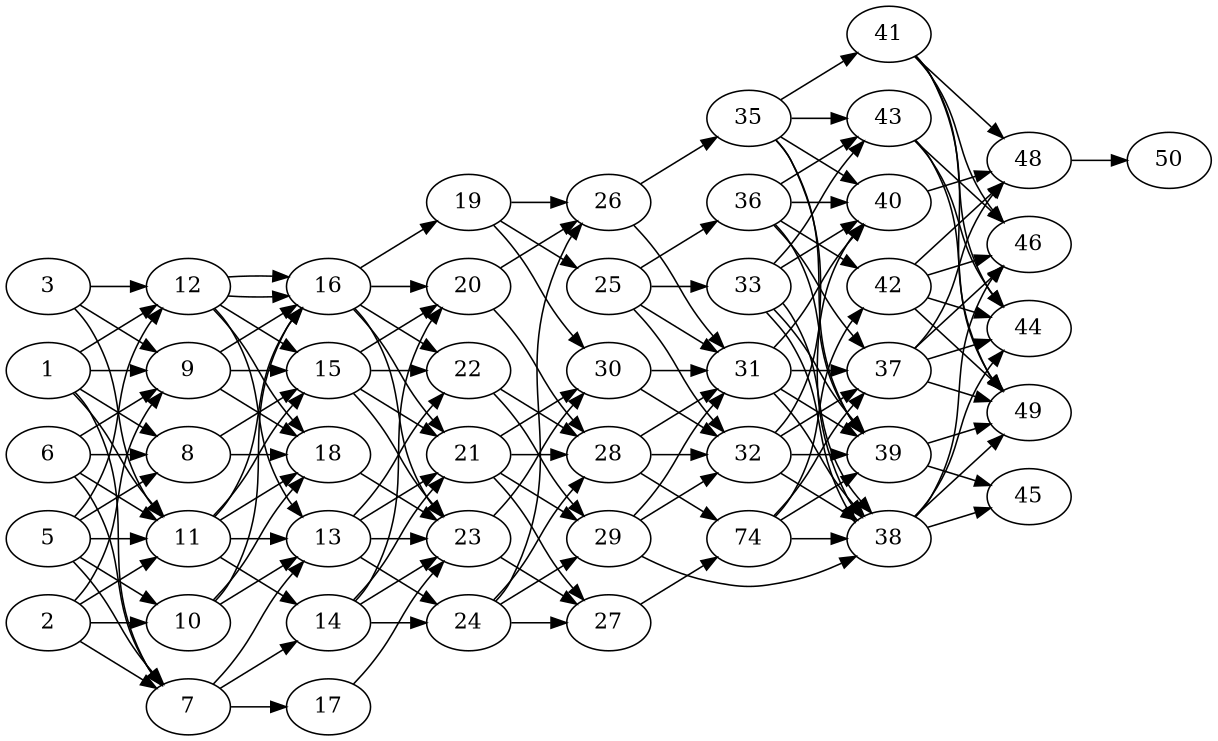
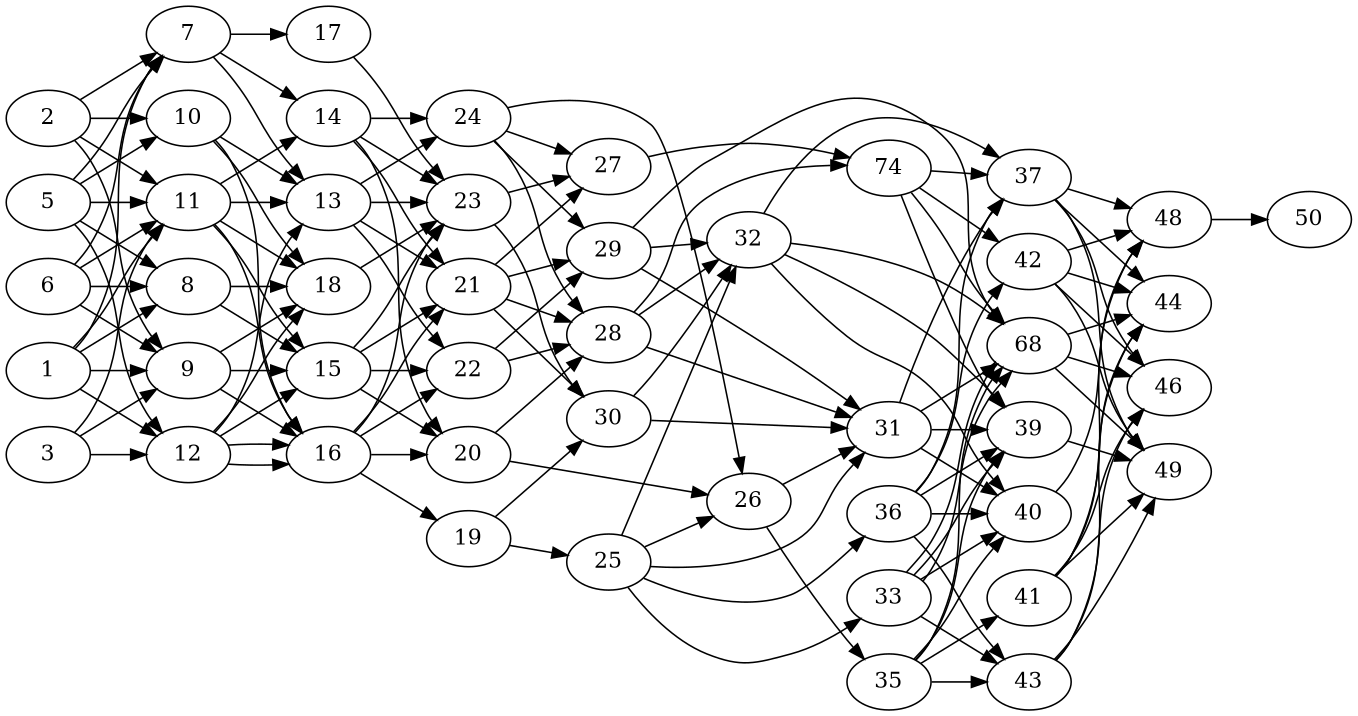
edge "19" -> "26": now "25" -> "26"
node "45": removed
node "38": label "38" -> "68"
